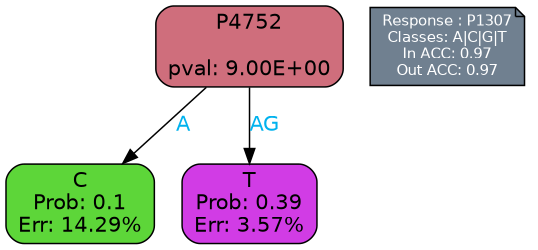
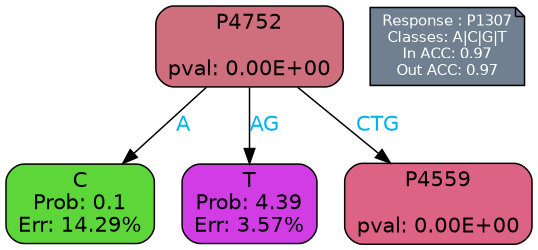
node "P4752 pval: 9.00E+00": label "P4752 pval: 9.00E+00" -> "P4752 pval: 0.00E+00"
node "T Prob: 0.39 Err: 3.57%": label "T Prob: 0.39 Err: 3.57%" -> "T Prob: 4.39 Err: 3.57%"
node "P4559 pval: 0.00E+00": added
